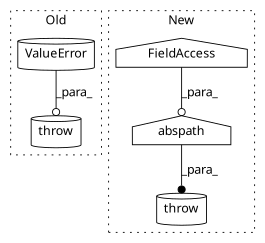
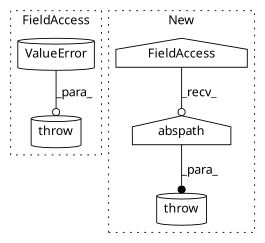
cluster "Old": label "Old" -> "FieldAccess"
edge "FieldAccess" -> "abspath": label "_para_" -> "_recv_"
